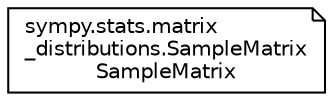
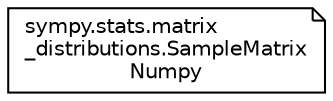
node "sympy.stats.matrix _distributions.SampleMatrix SampleMatrix": label "sympy.stats.matrix _distributions.SampleMatrix SampleMatrix" -> "sympy.stats.matrix _distributions.SampleMatrix Numpy"
